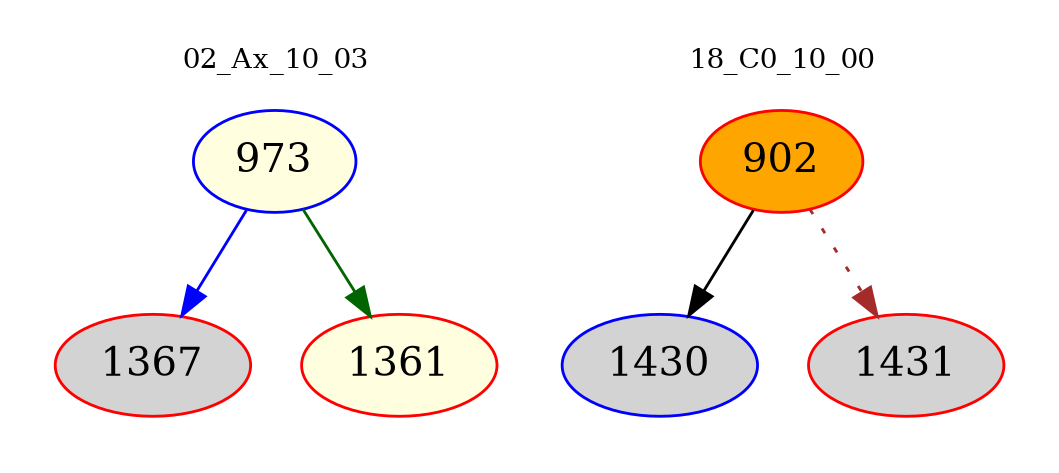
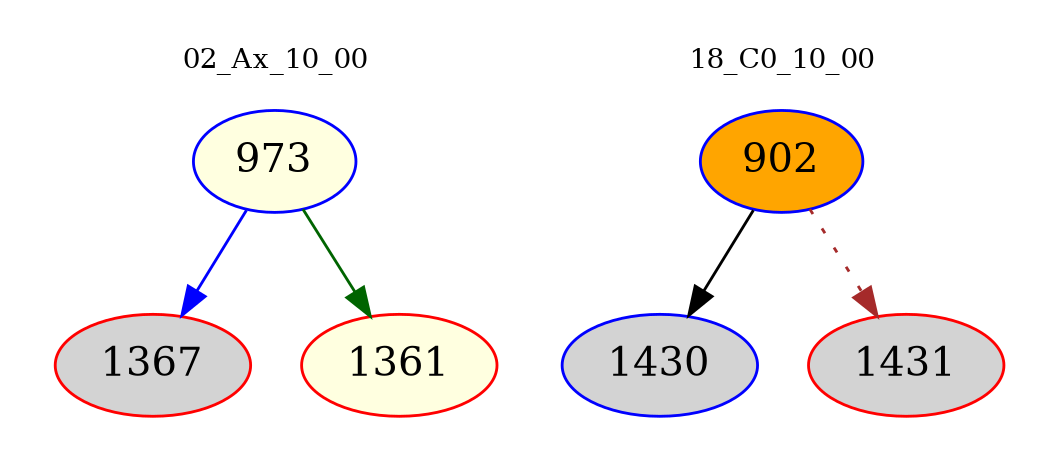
cluster "02_Ax_10_03": label "02_Ax_10_03" -> "02_Ax_10_00"
node "902": color red -> blue
